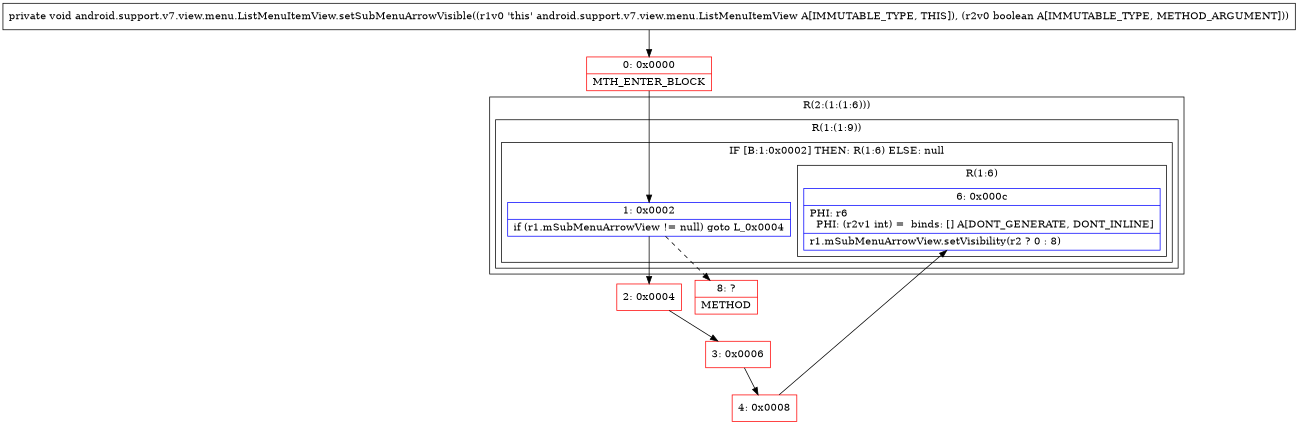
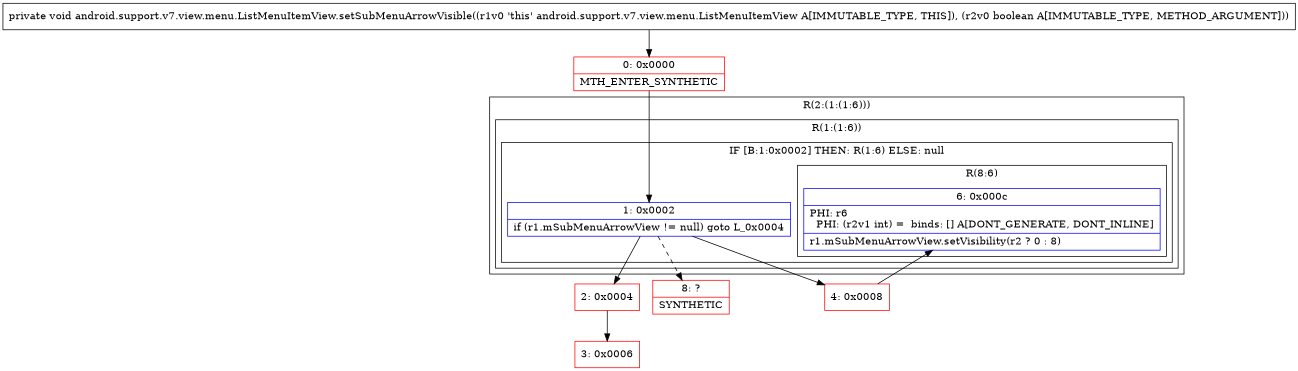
node "0: 0x0000": text "MTH_ENTER_BLOCK" -> "MTH_ENTER_SYNTHETIC"
cluster "R(1:(1:9))": label "R(1:(1:9))" -> "R(1:(1:6))"
cluster "R(1:6)": label "R(1:6)" -> "R(8:6)"
node "8: ?": text "METHOD" -> "SYNTHETIC"
edge "3: 0x0006" -> "4: 0x0008": now "1: 0x0002" -> "4: 0x0008"
